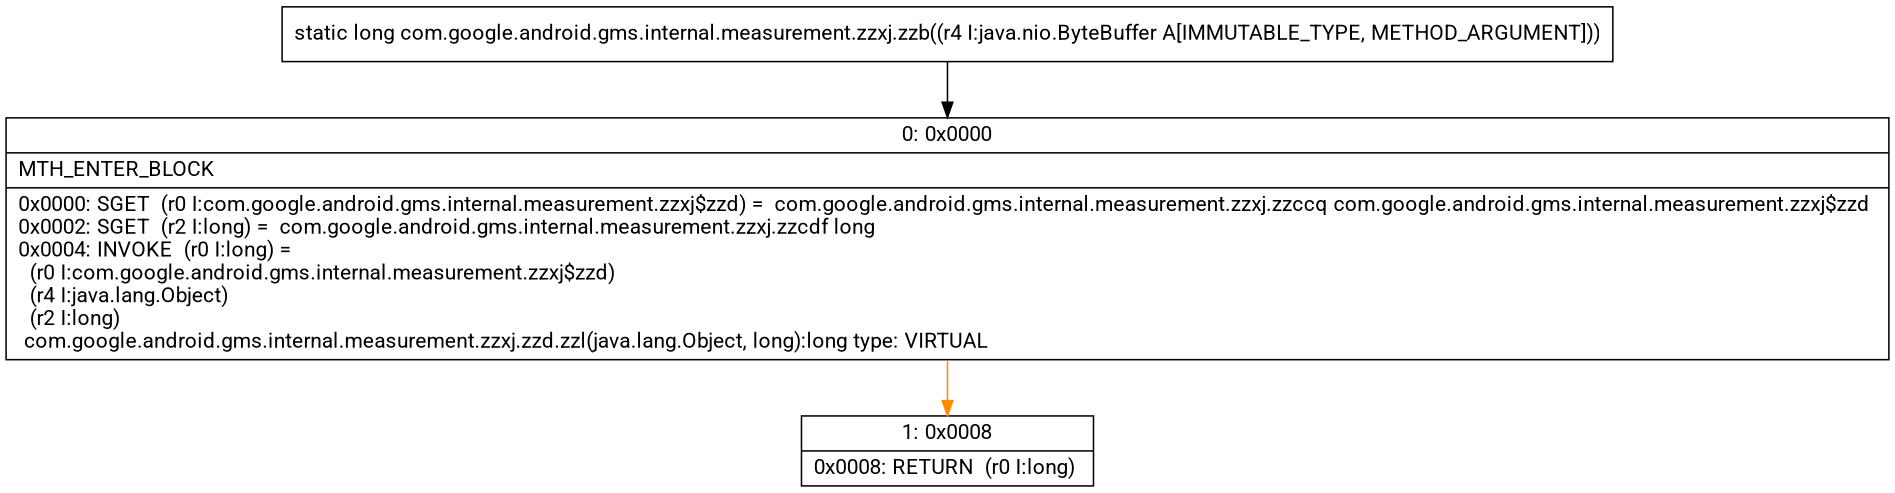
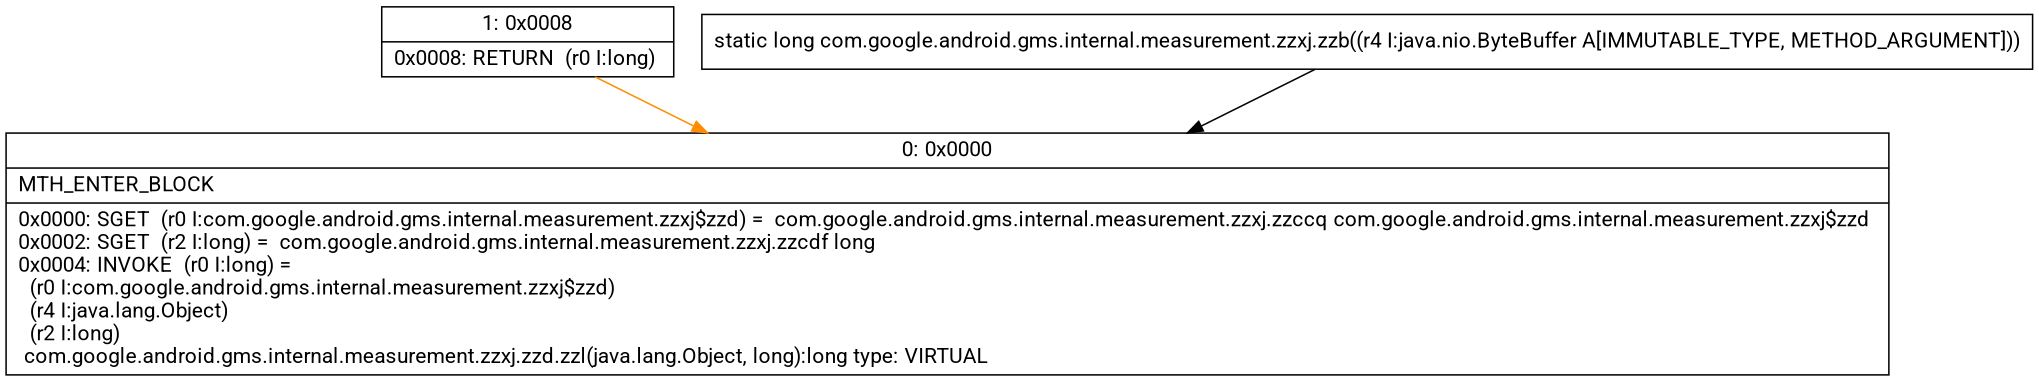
edge "0: 0x0000" -> "1: 0x0008": reversed
